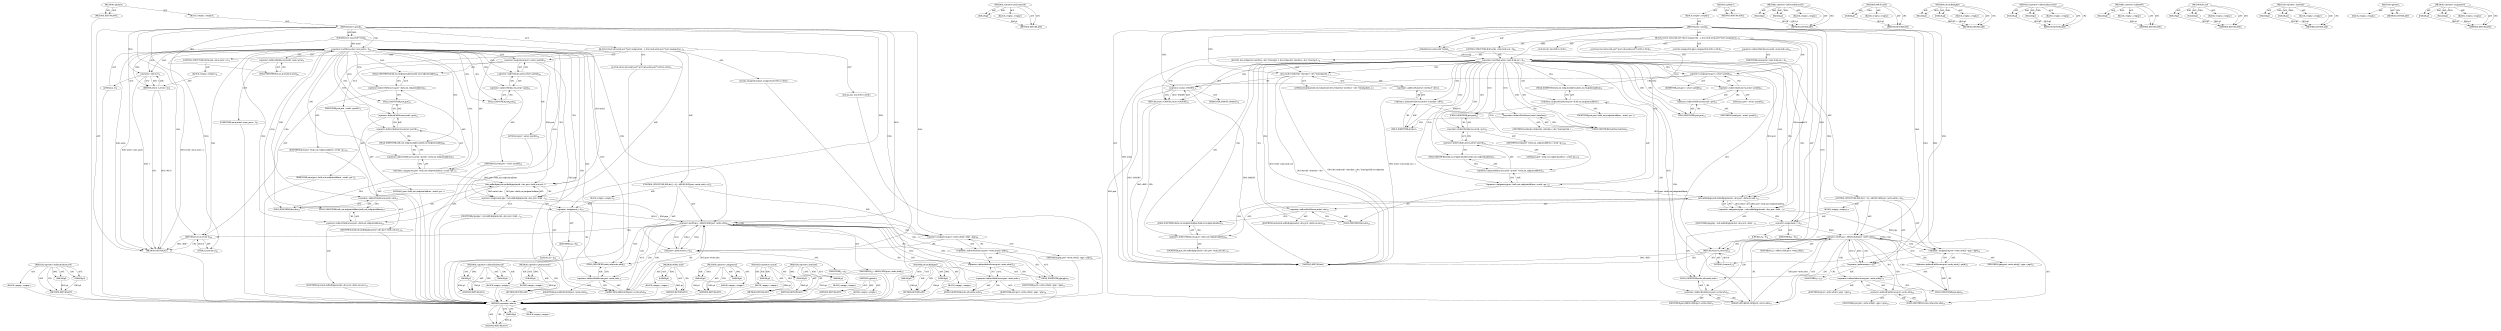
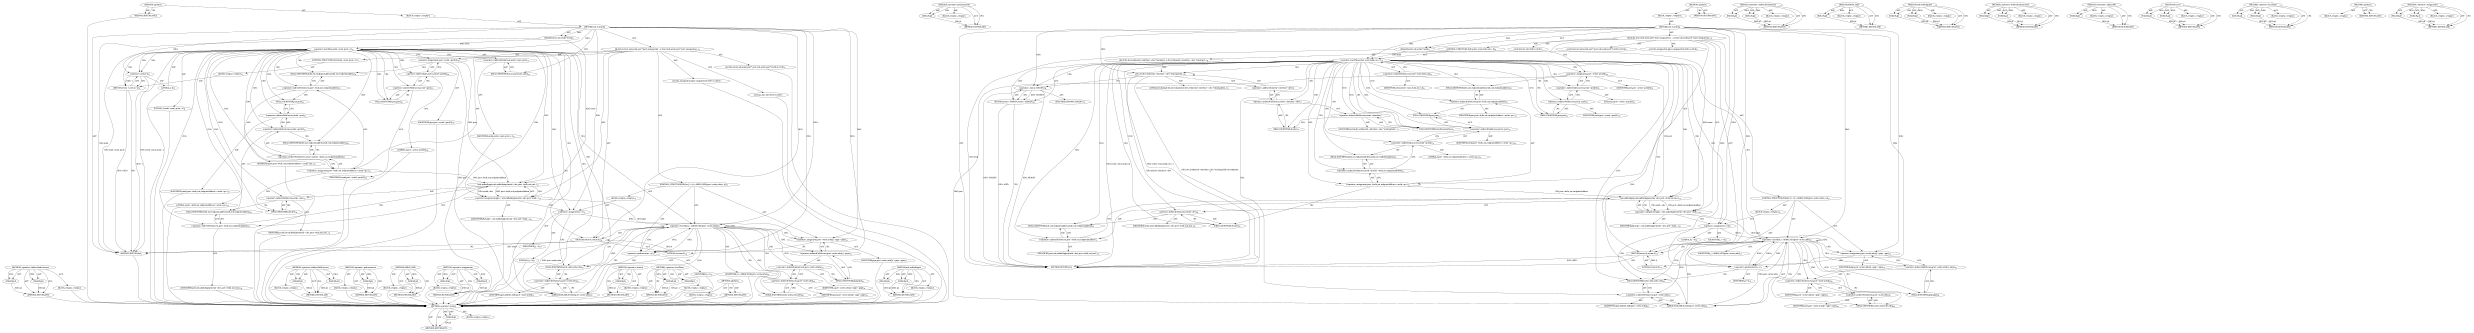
edge "(<operator>.lessThan,serial->num_bulk_out < 2)" -> "(<operator>.indirectFieldAccess,serial->num_bulk_out)": added, label "AST:"
node "(LITERAL,2,serial->num_ports < 2)": added
